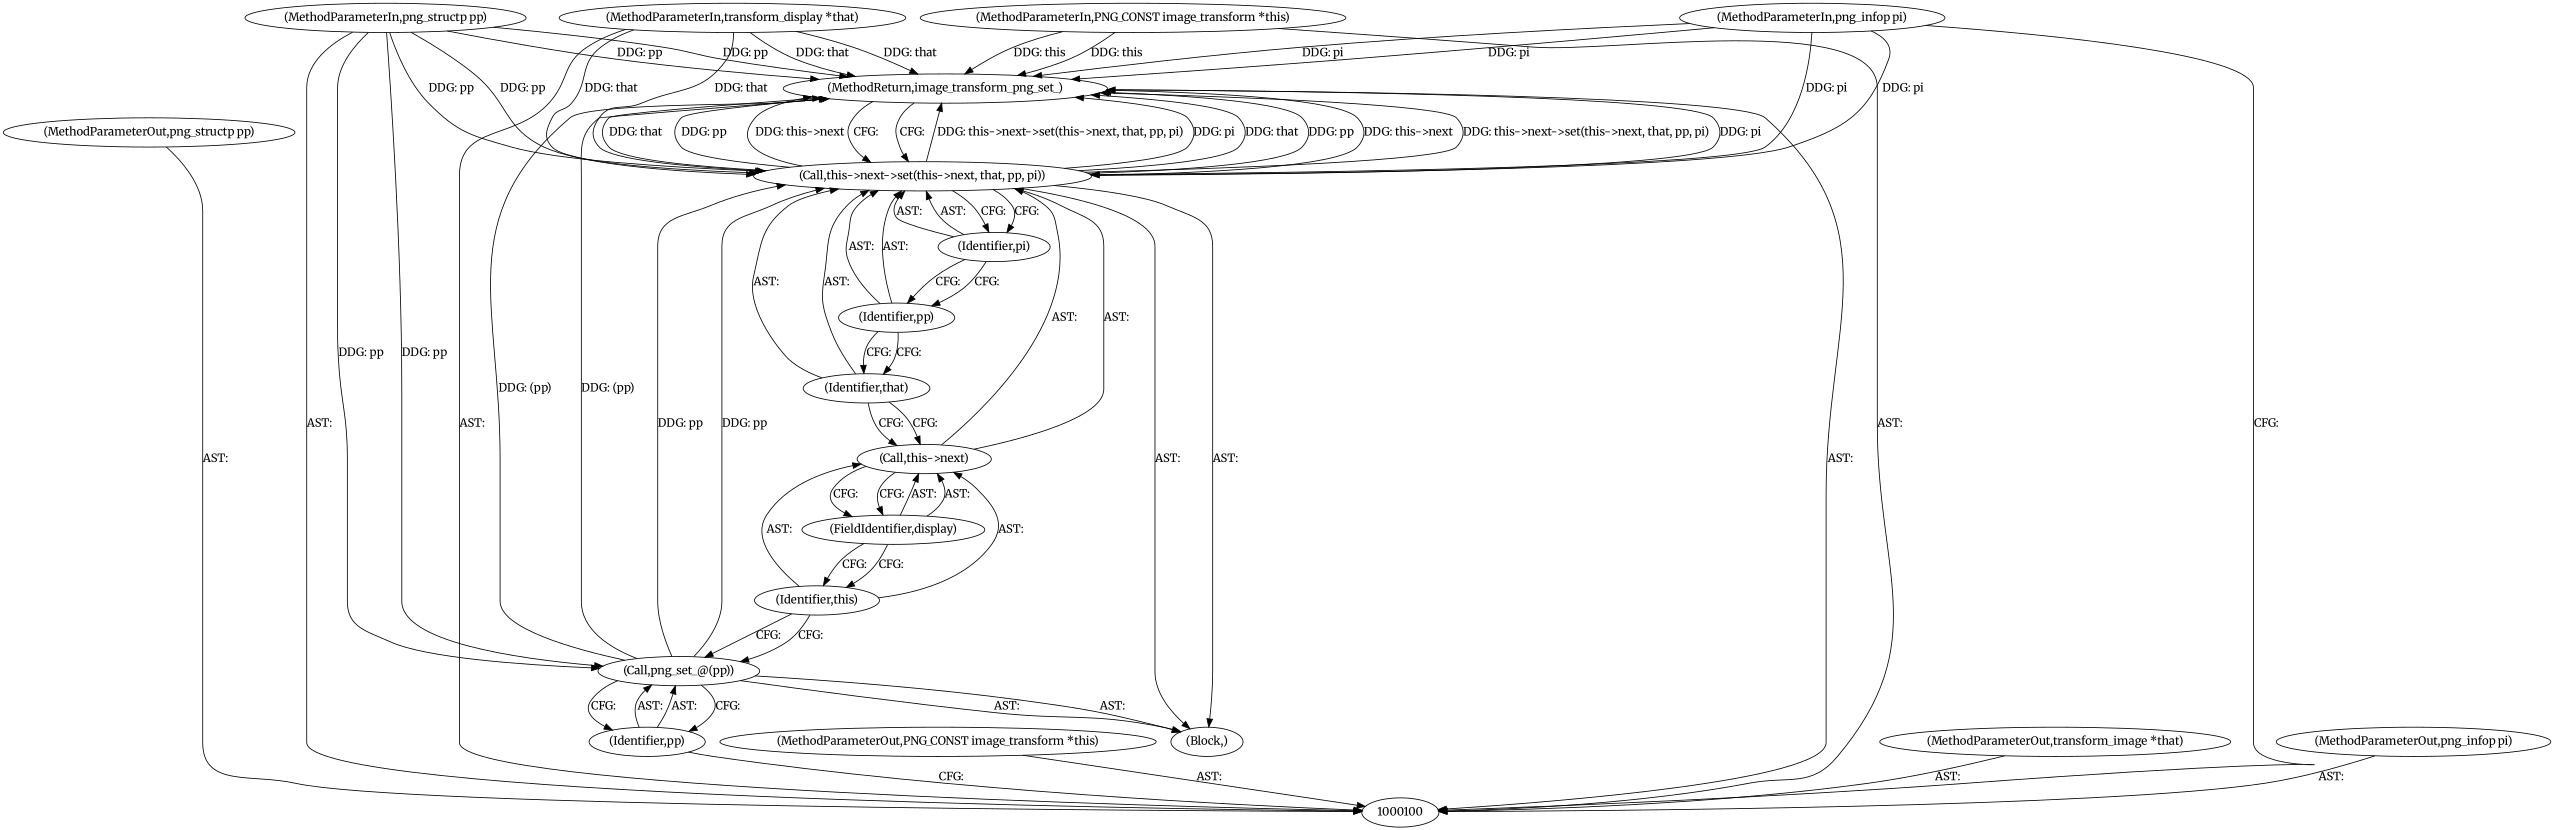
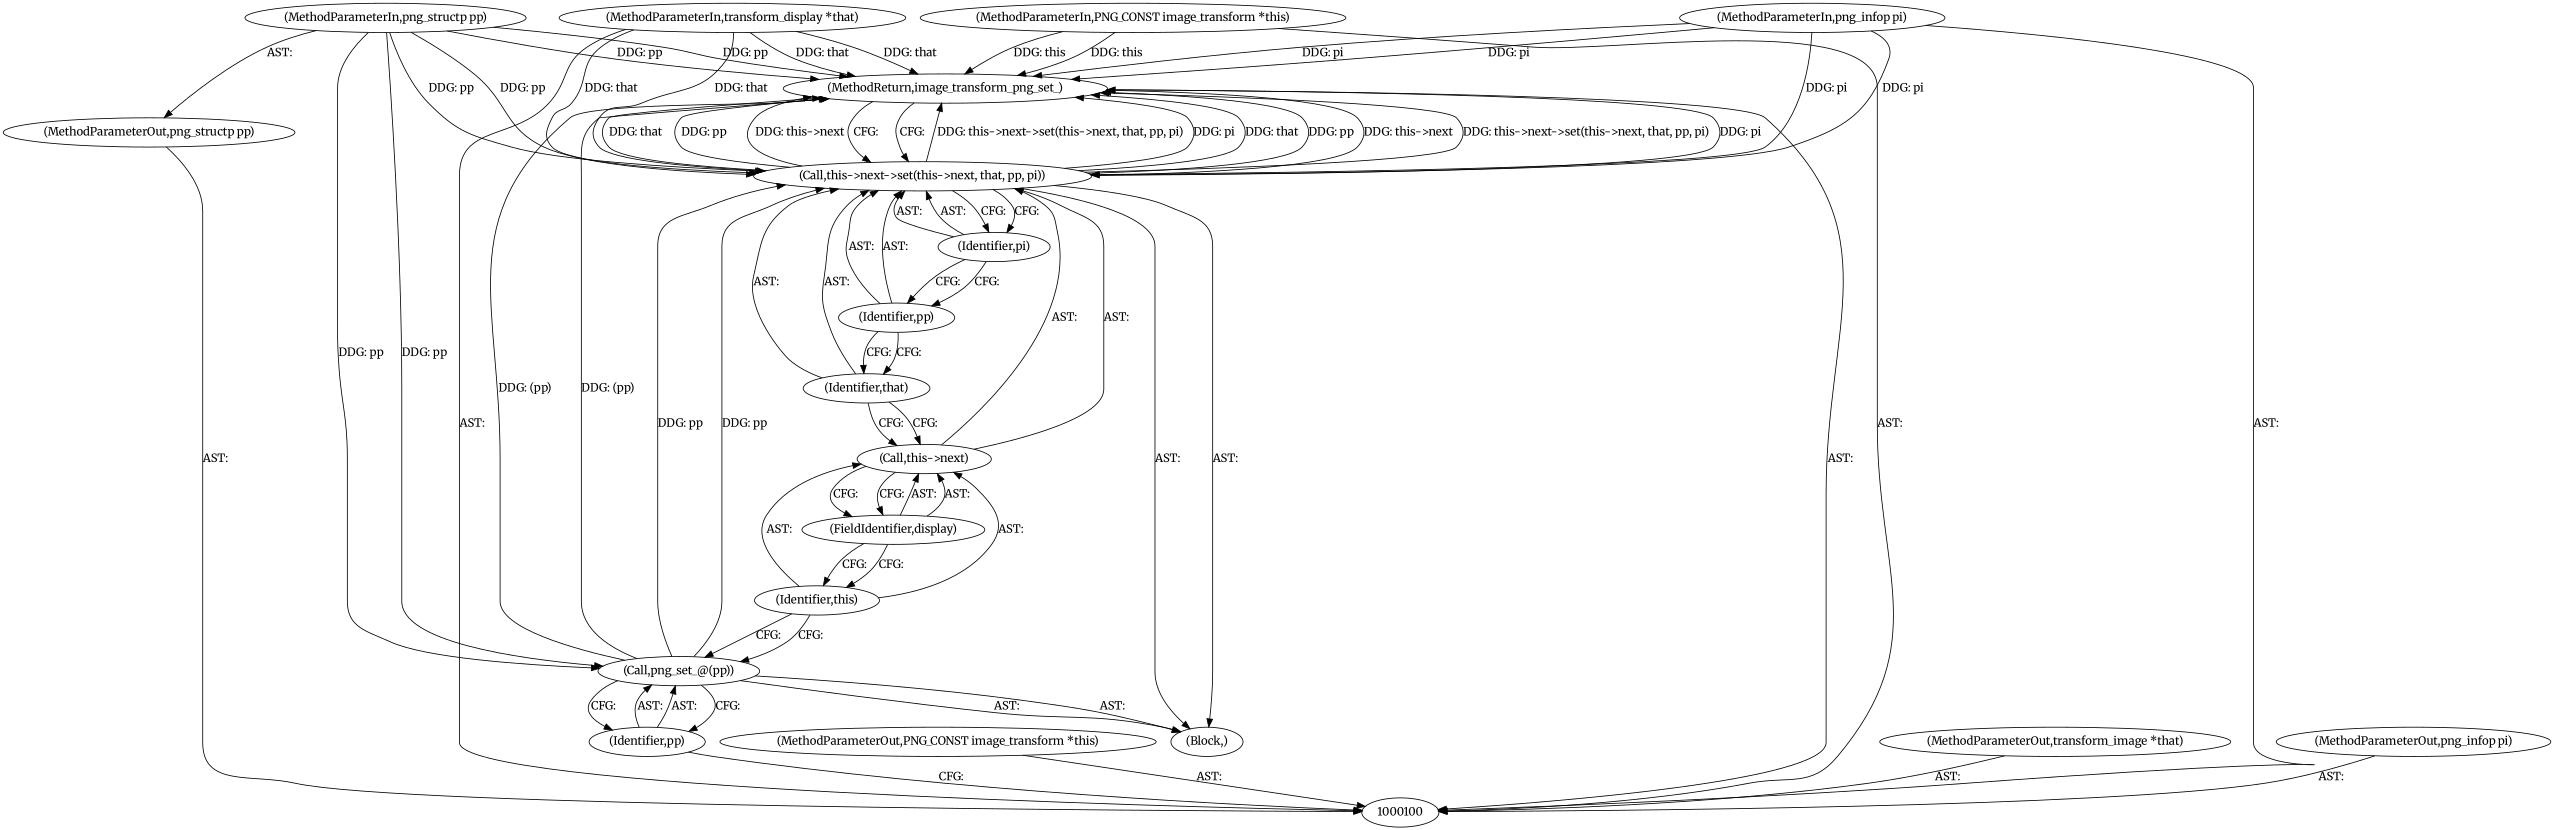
edge "(MethodParameterIn,png_infop pi)" -> "1000100": label "CFG: " -> "AST: "
edge "(MethodParameterIn,png_structp pp)" -> "1000100": now "(MethodParameterIn,png_structp pp)" -> "(MethodParameterOut,png_structp pp)"
